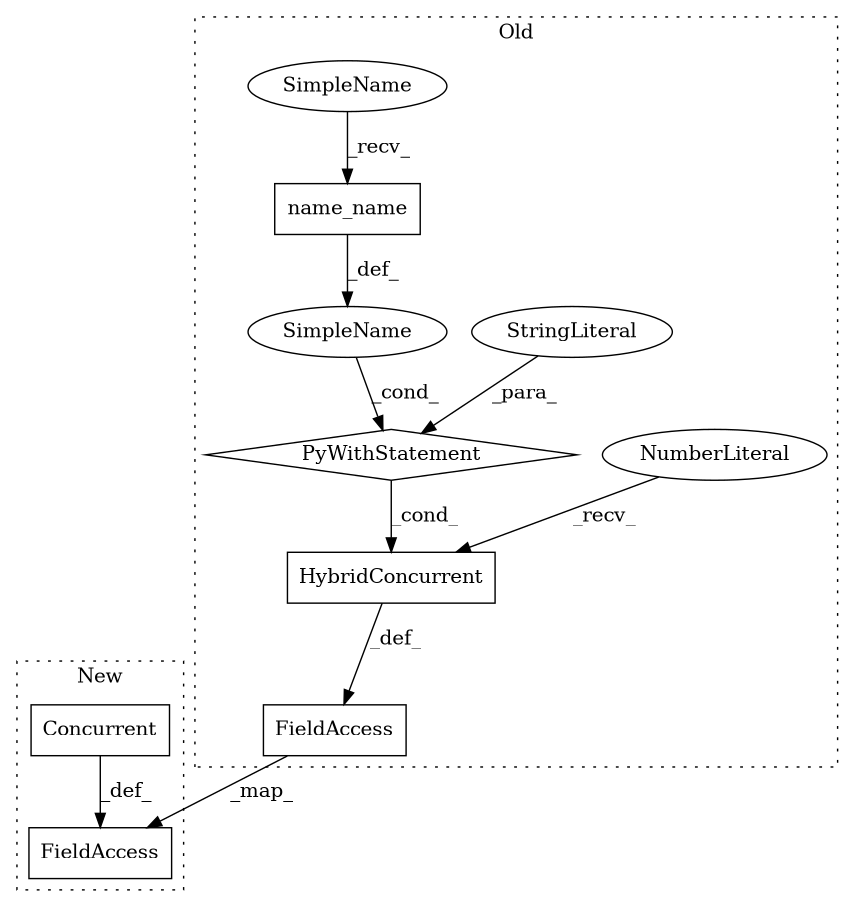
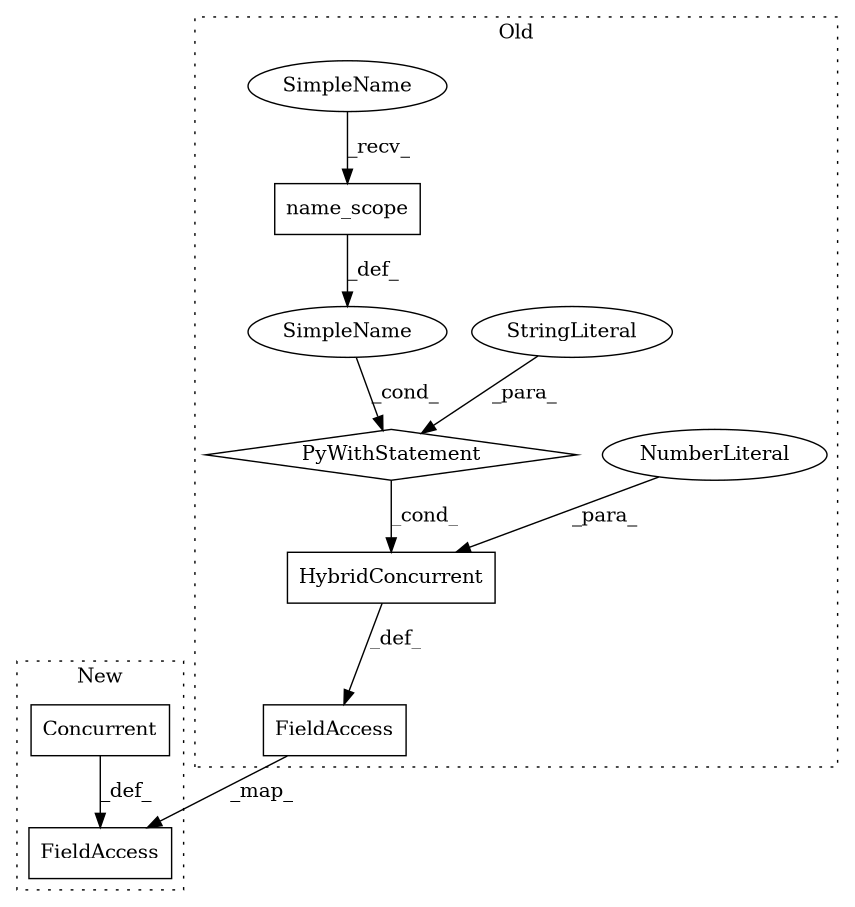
node "name_name": label "name_name" -> "name_scope"
edge "NumberLiteral" -> "HybridConcurrent": label "_recv_" -> "_para_"
